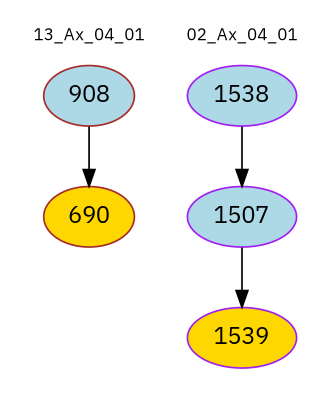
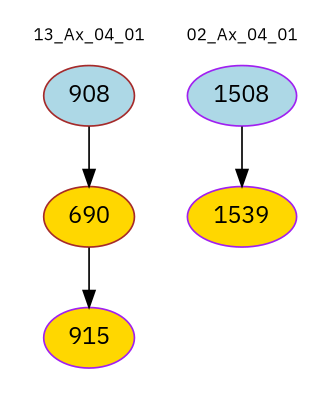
node "1538": removed
node "1507": label "1507" -> "1508"
node "915": added
